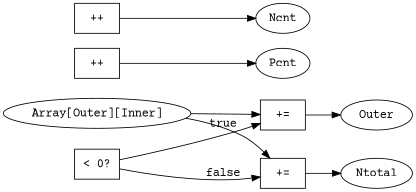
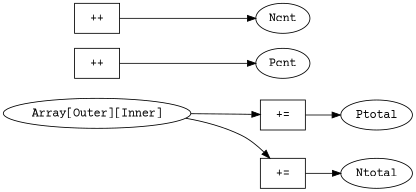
node "Outer": label "Outer" -> "Ptotal"
node "< 0?": removed
